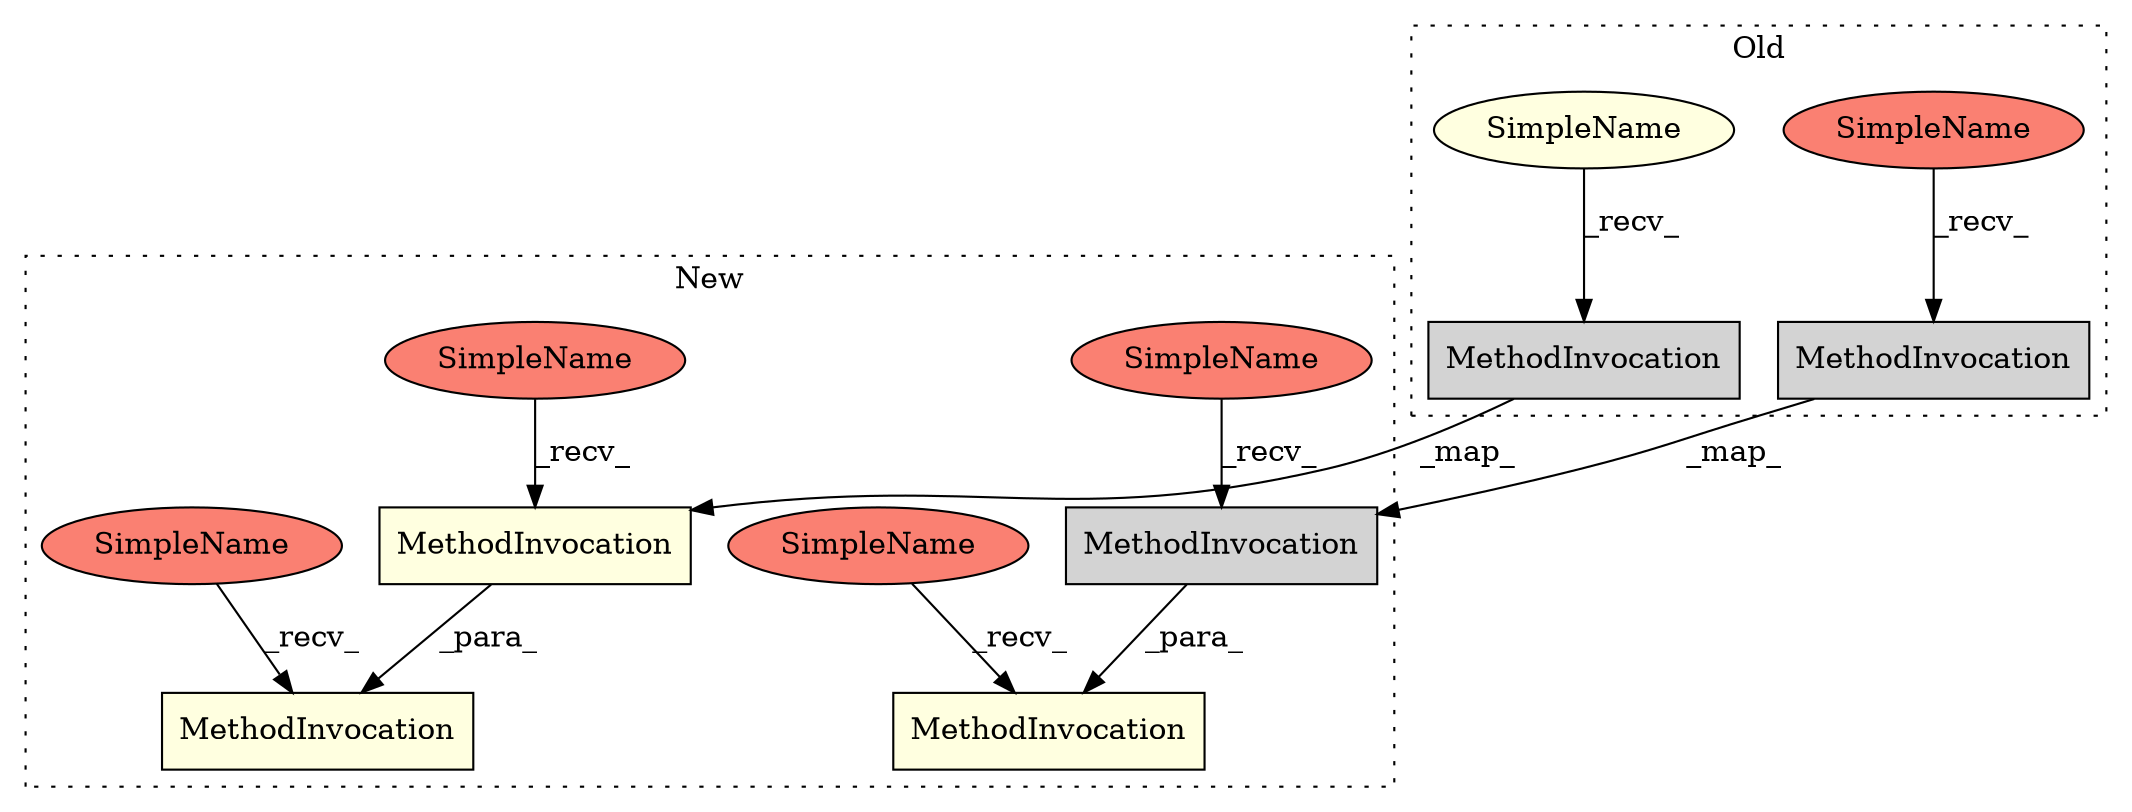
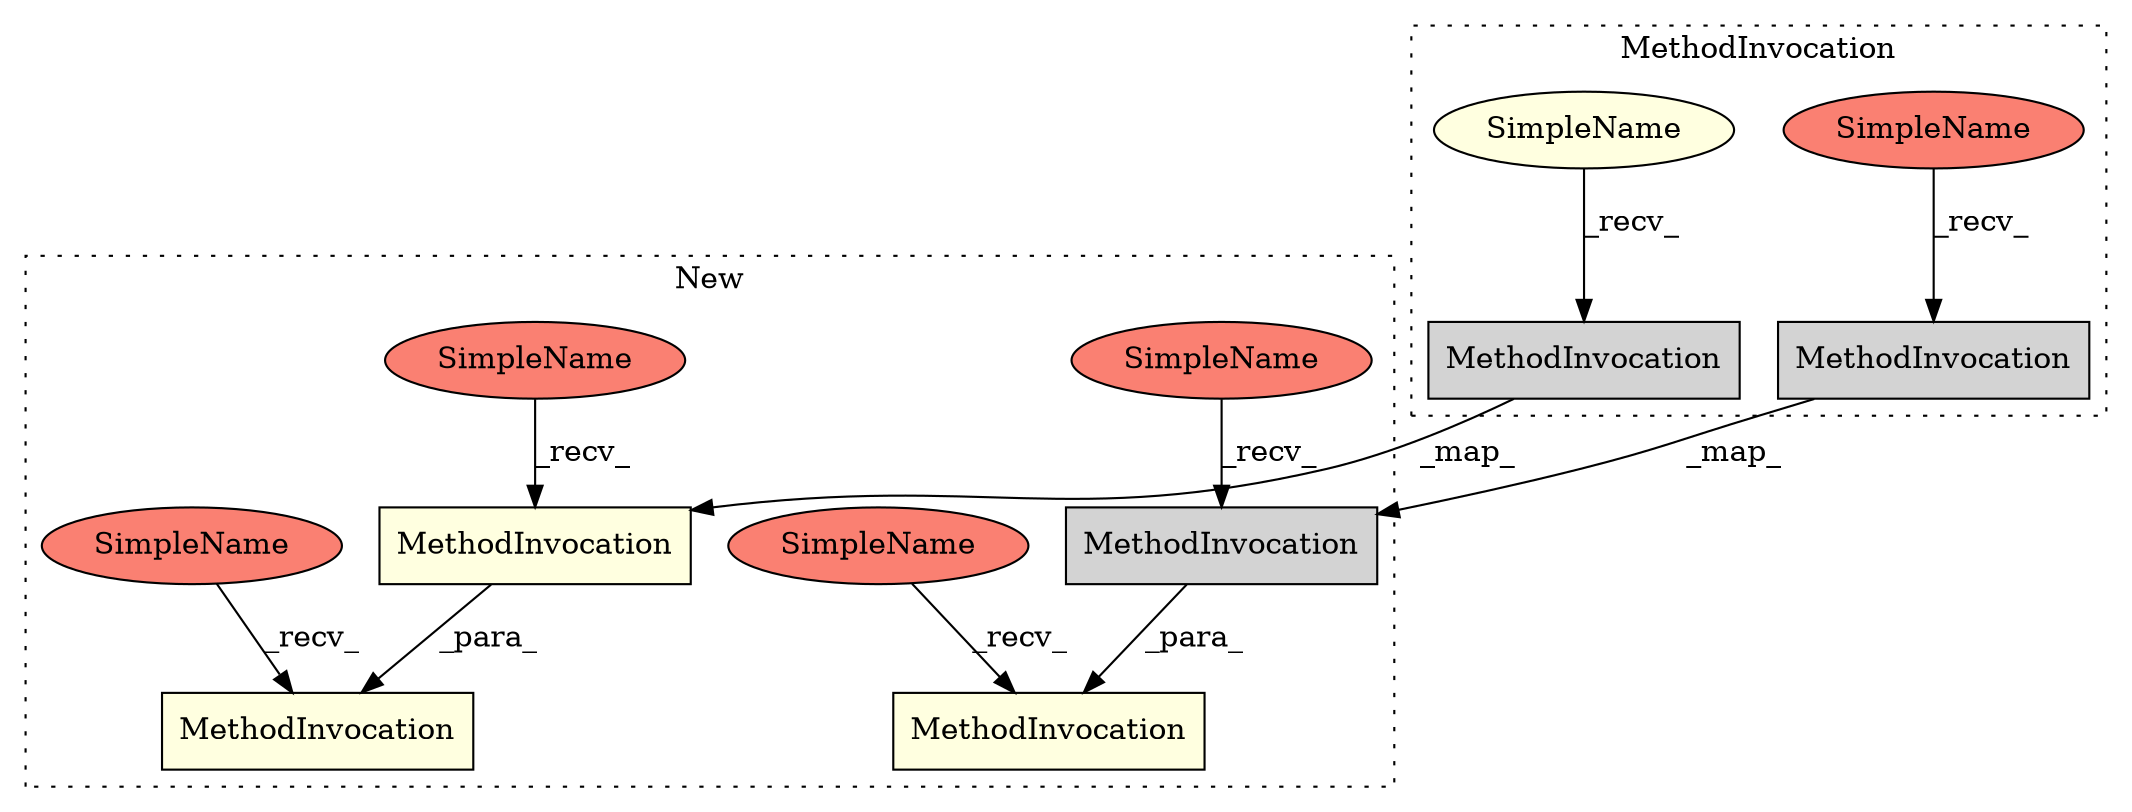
cluster "Old": label "Old" -> "MethodInvocation"
